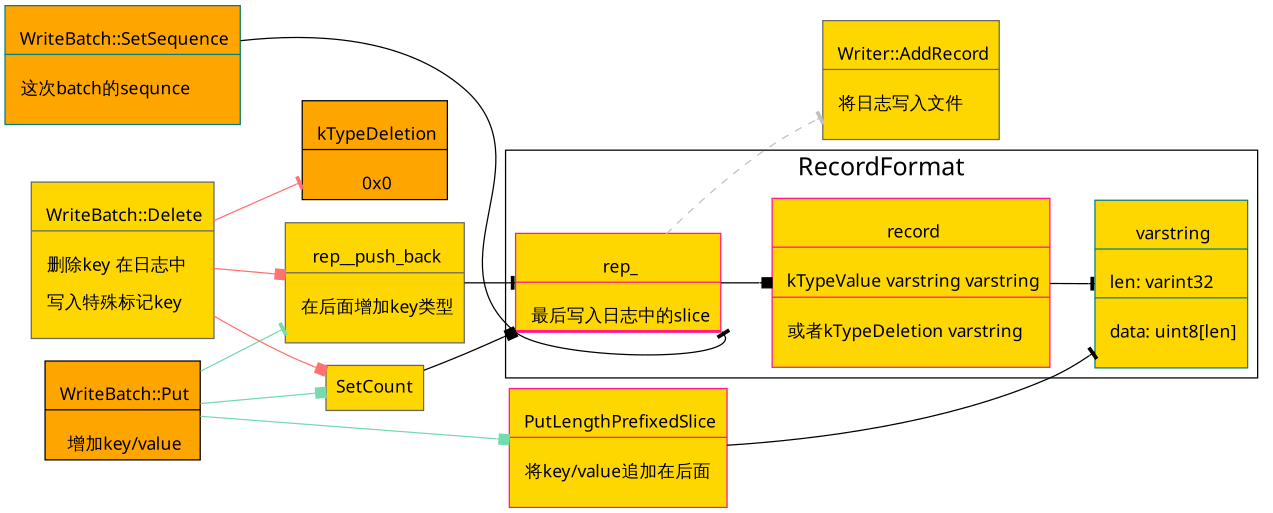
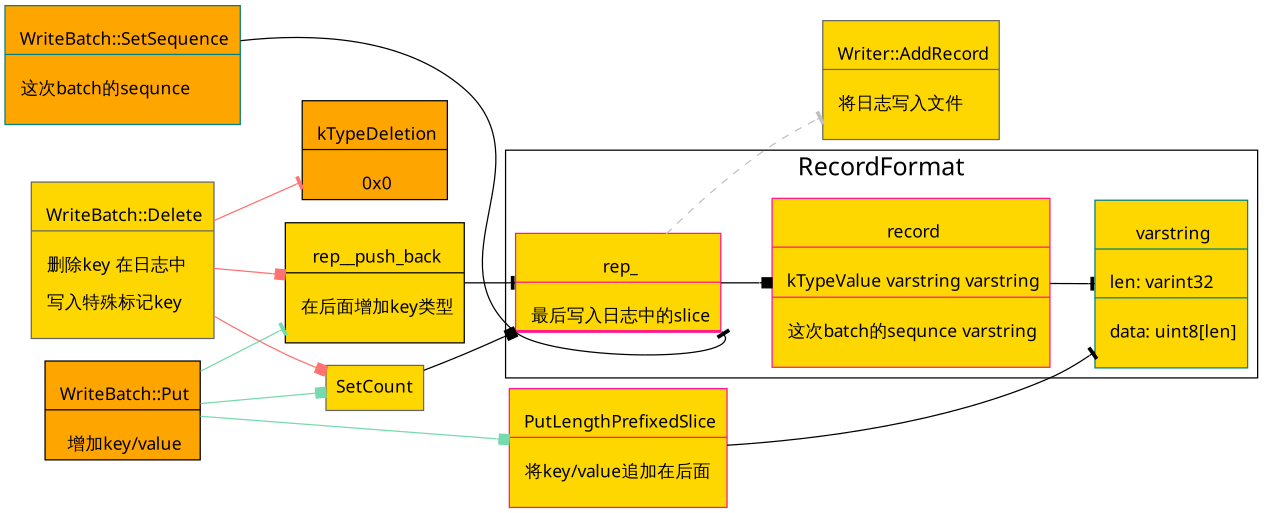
node "rep__push_back": color gray40 -> black
node "record": text "或者kTypeDeletion varstring" -> "这次batch的sequnce varstring"
